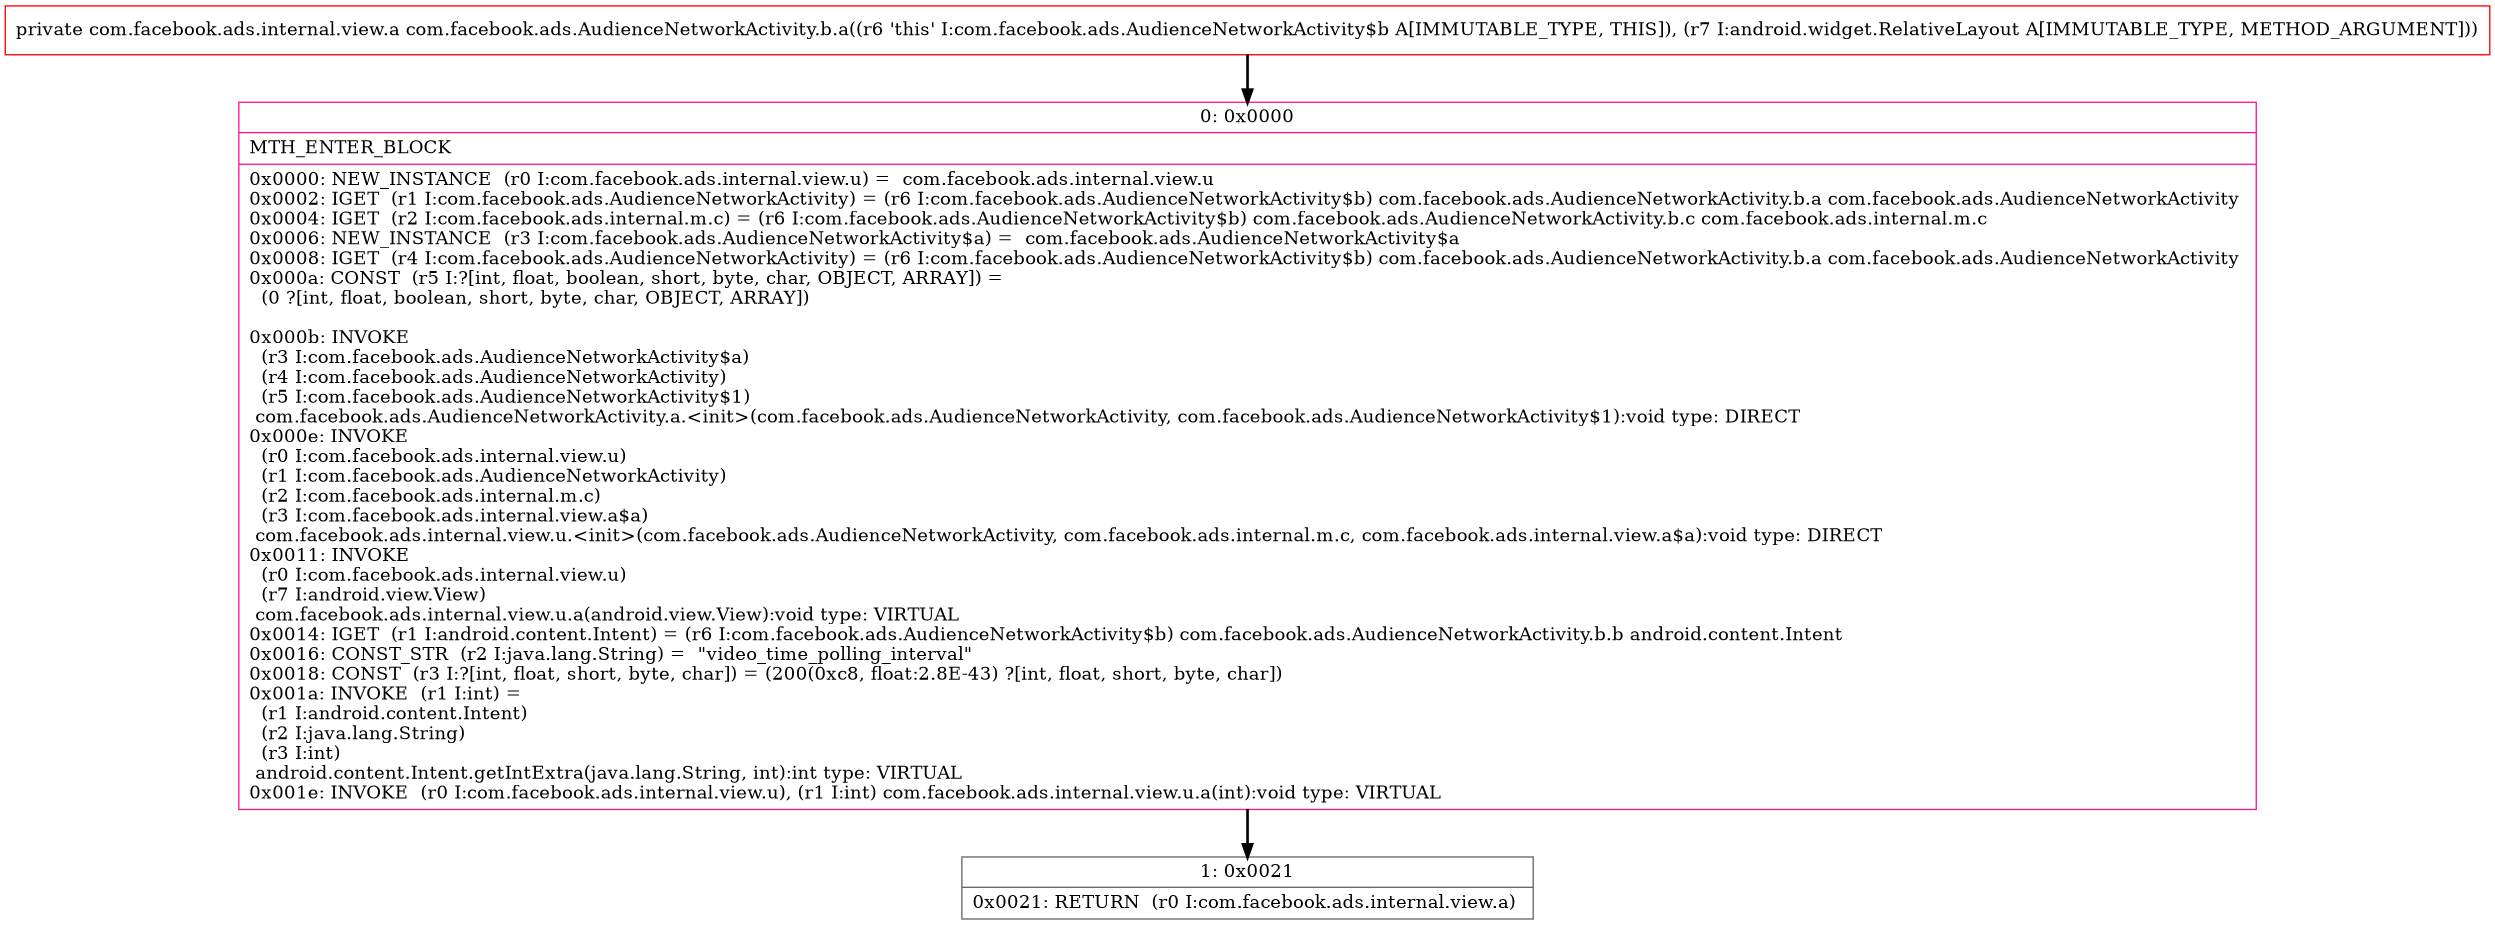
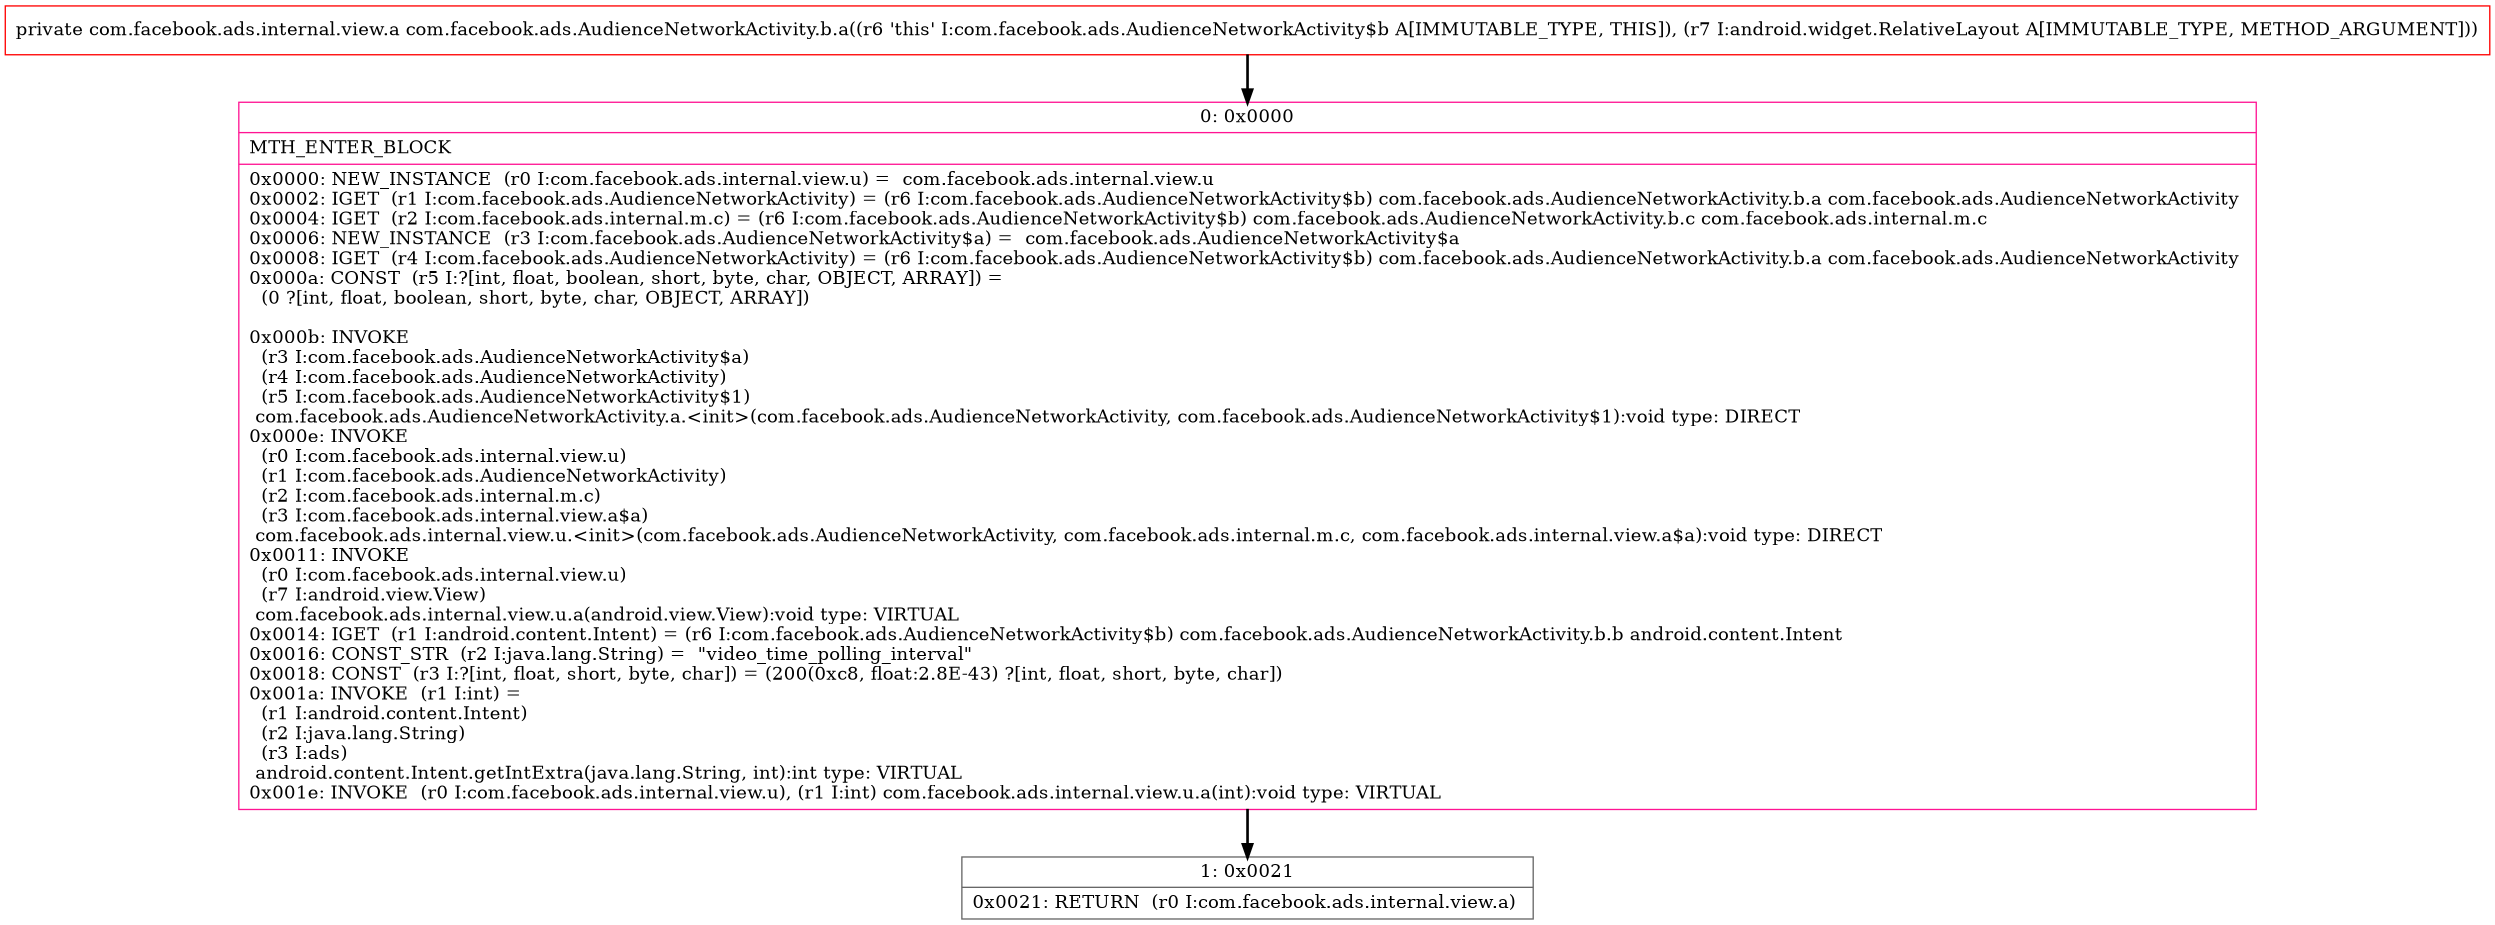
node "0: 0x0000": text "(r3 I:int)" -> "(r3 I:ads)"
